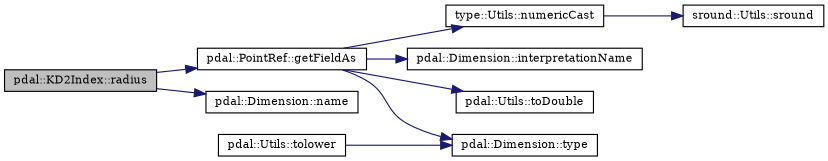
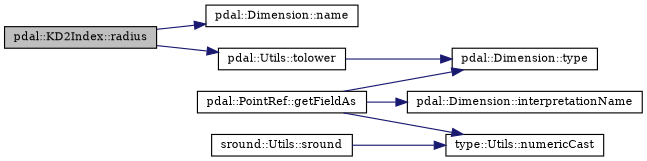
edge "type::Utils::numericCast" -> "sround::Utils::sround": reversed
edge "pdal::KD2Index::radius" -> "pdal::PointRef::getFieldAs": now "pdal::KD2Index::radius" -> "pdal::Utils::tolower"
node "pdal::Utils::toDouble": removed
